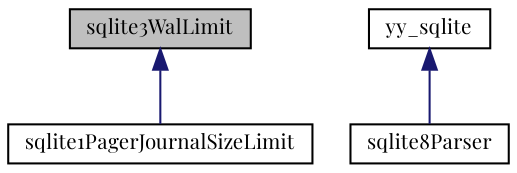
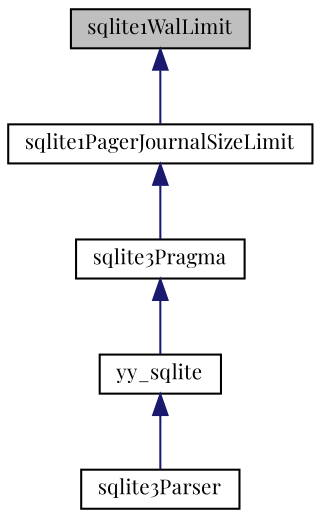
node "sqlite3WalLimit": label "sqlite3WalLimit" -> "sqlite1WalLimit"
node "sqlite8Parser": label "sqlite8Parser" -> "sqlite3Parser"
node "sqlite3Pragma": added
